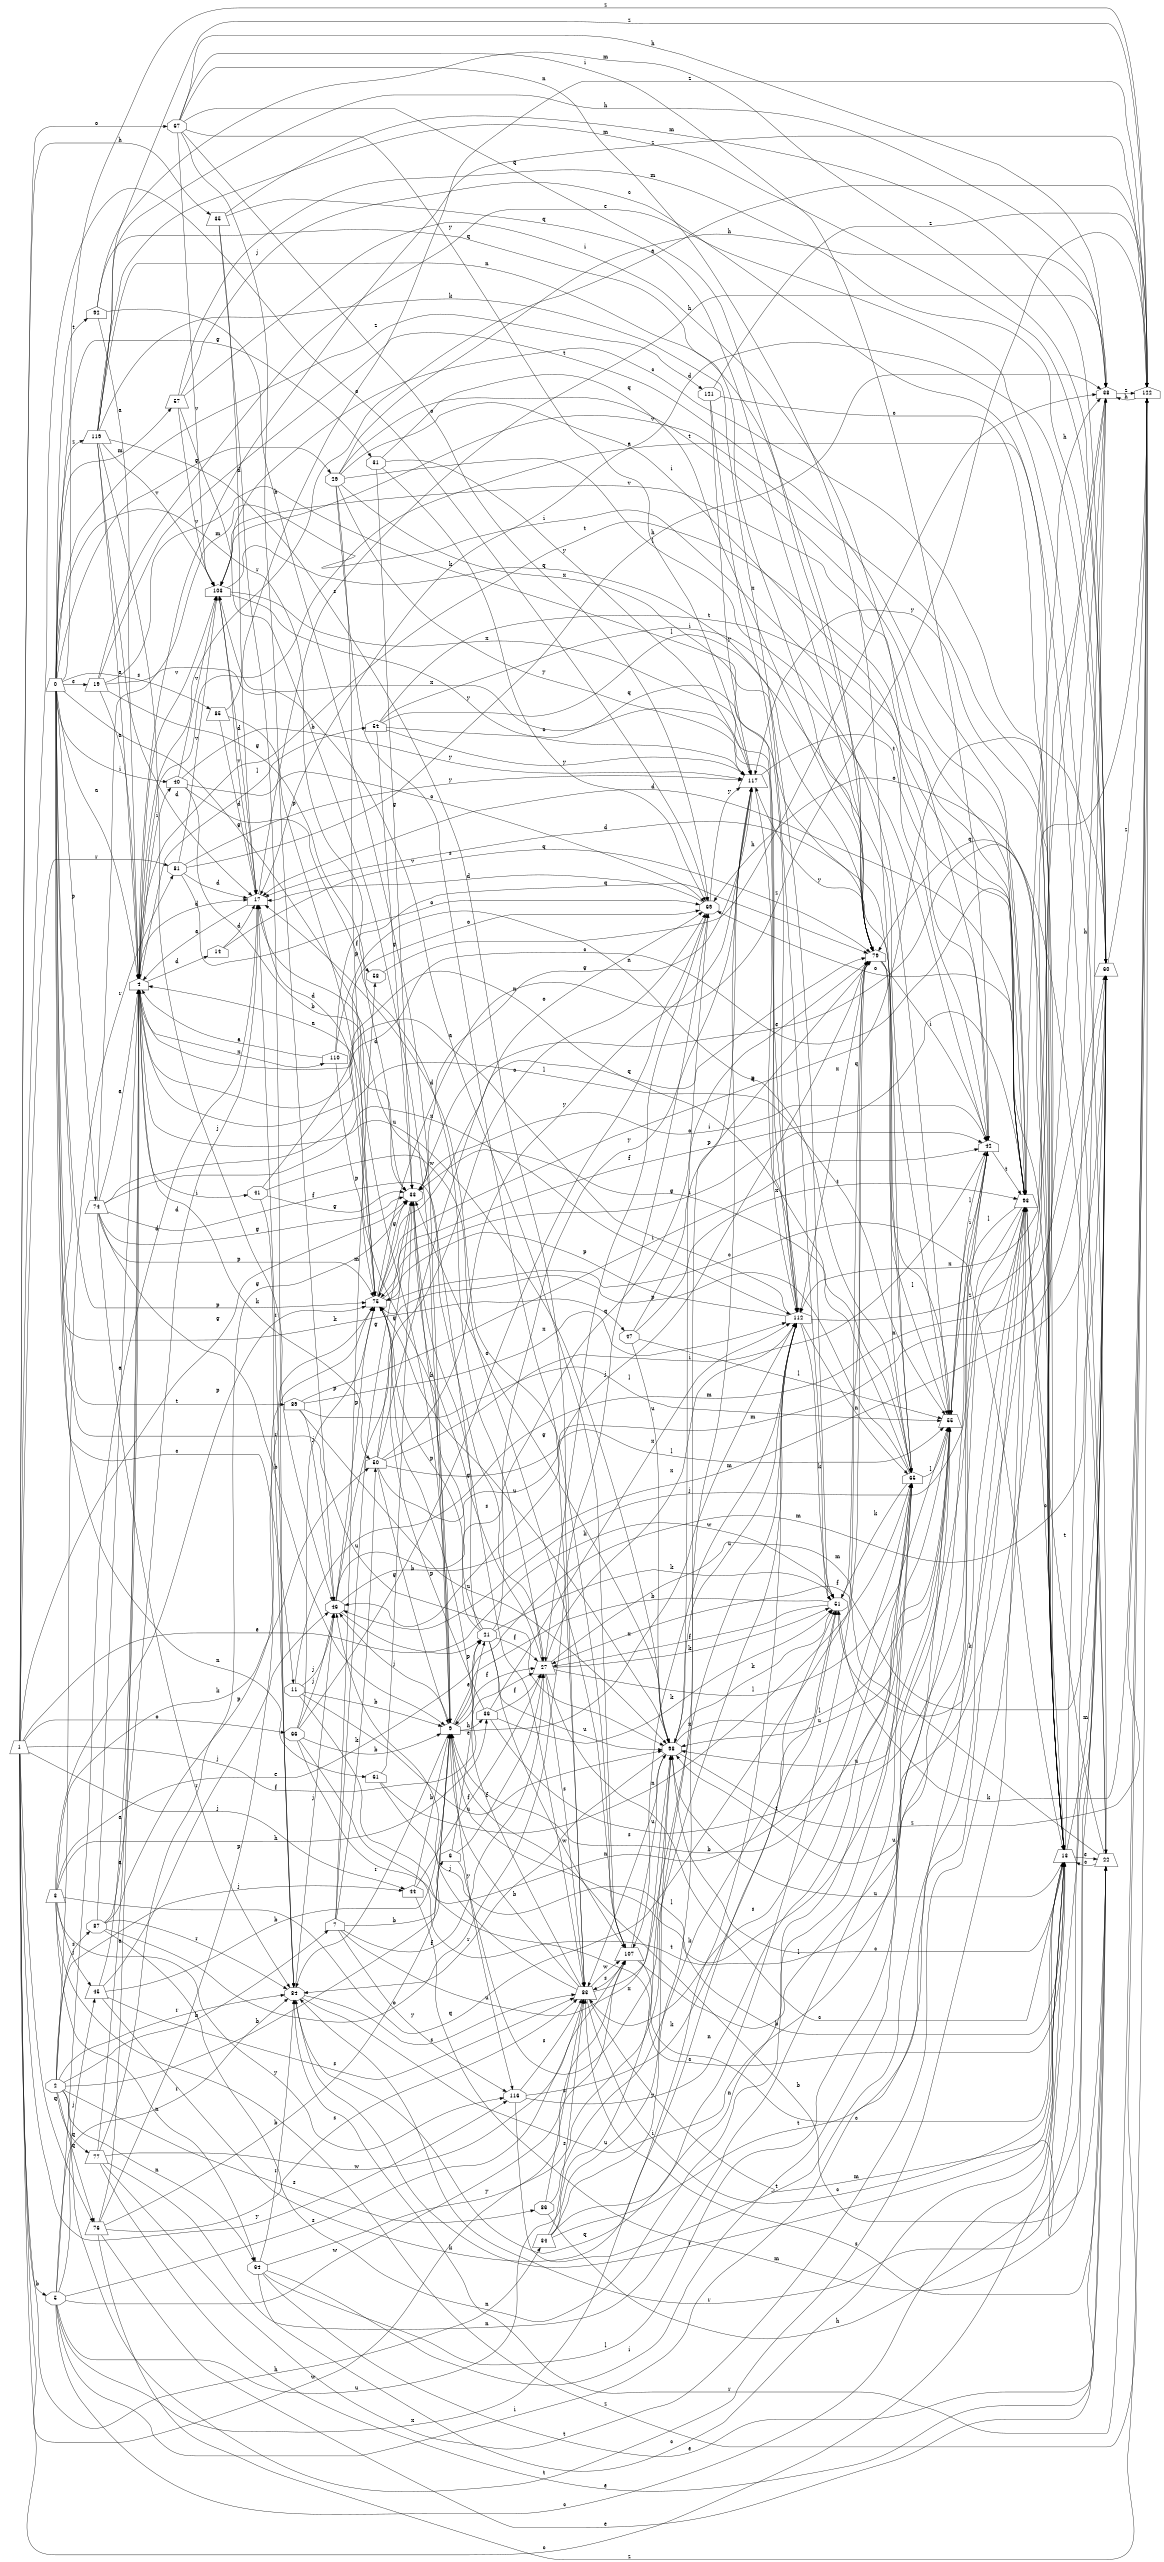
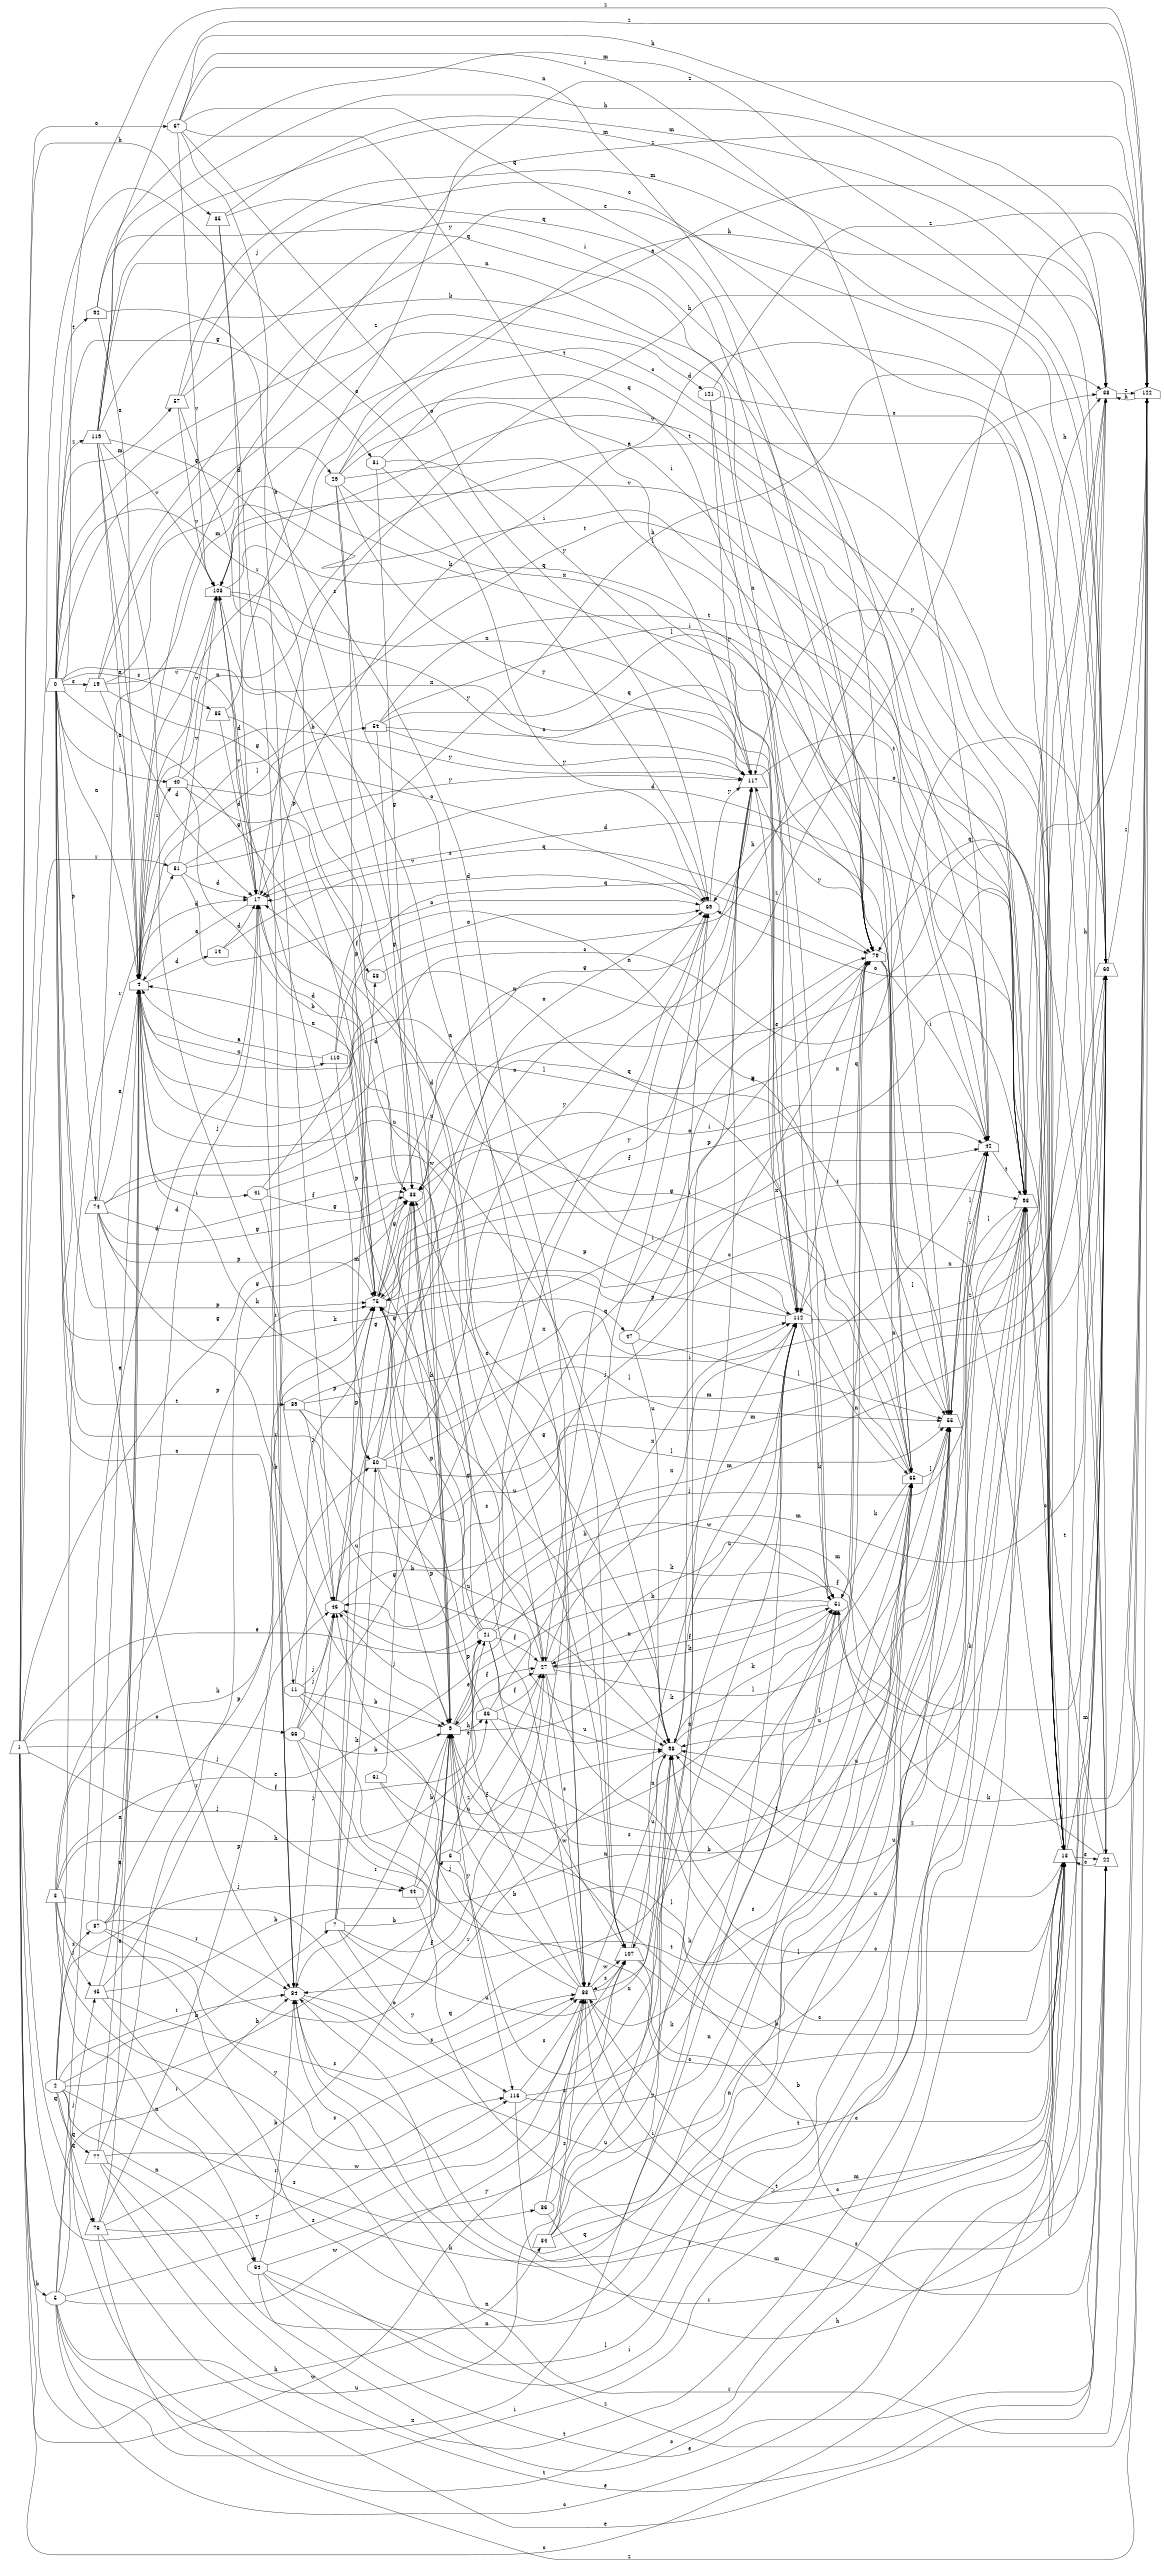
edge "0" -> "61": now "0" -> "50"
edge "44" -> "27": label "f" -> "z"
